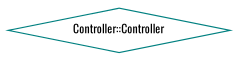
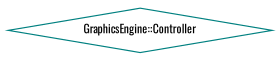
node "Controller::Controller": label "Controller::Controller" -> "GraphicsEngine::Controller"
